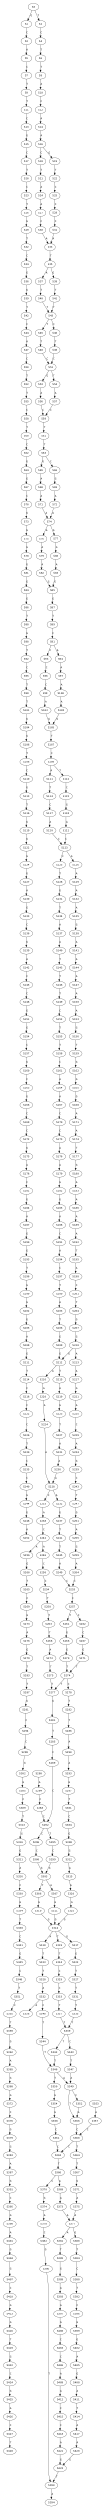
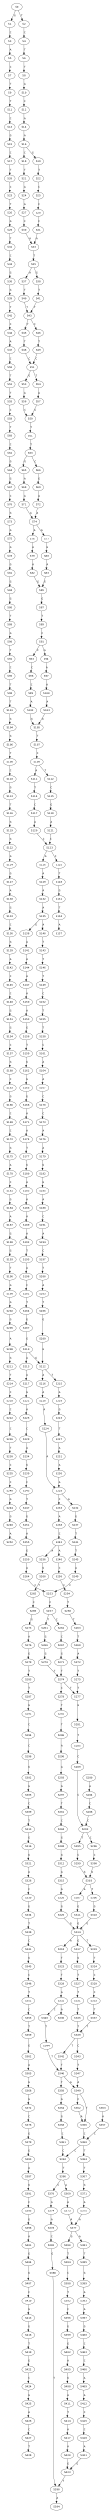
edge "S137" -> "S140": now "S135" -> "S140"
